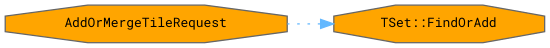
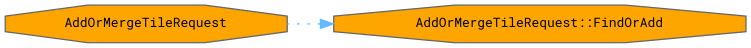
node "TSet::FindOrAdd": label "TSet::FindOrAdd" -> "AddOrMergeTileRequest::FindOrAdd"
